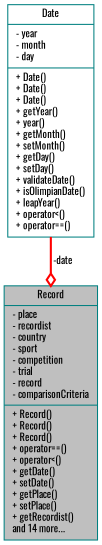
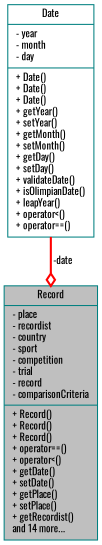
node "Date": text "+ year()" -> "+ setYear()"
